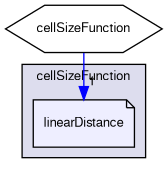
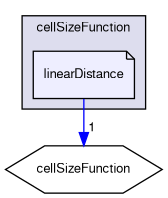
edge "cellSizeFunction" -> "linearDistance": reversed
